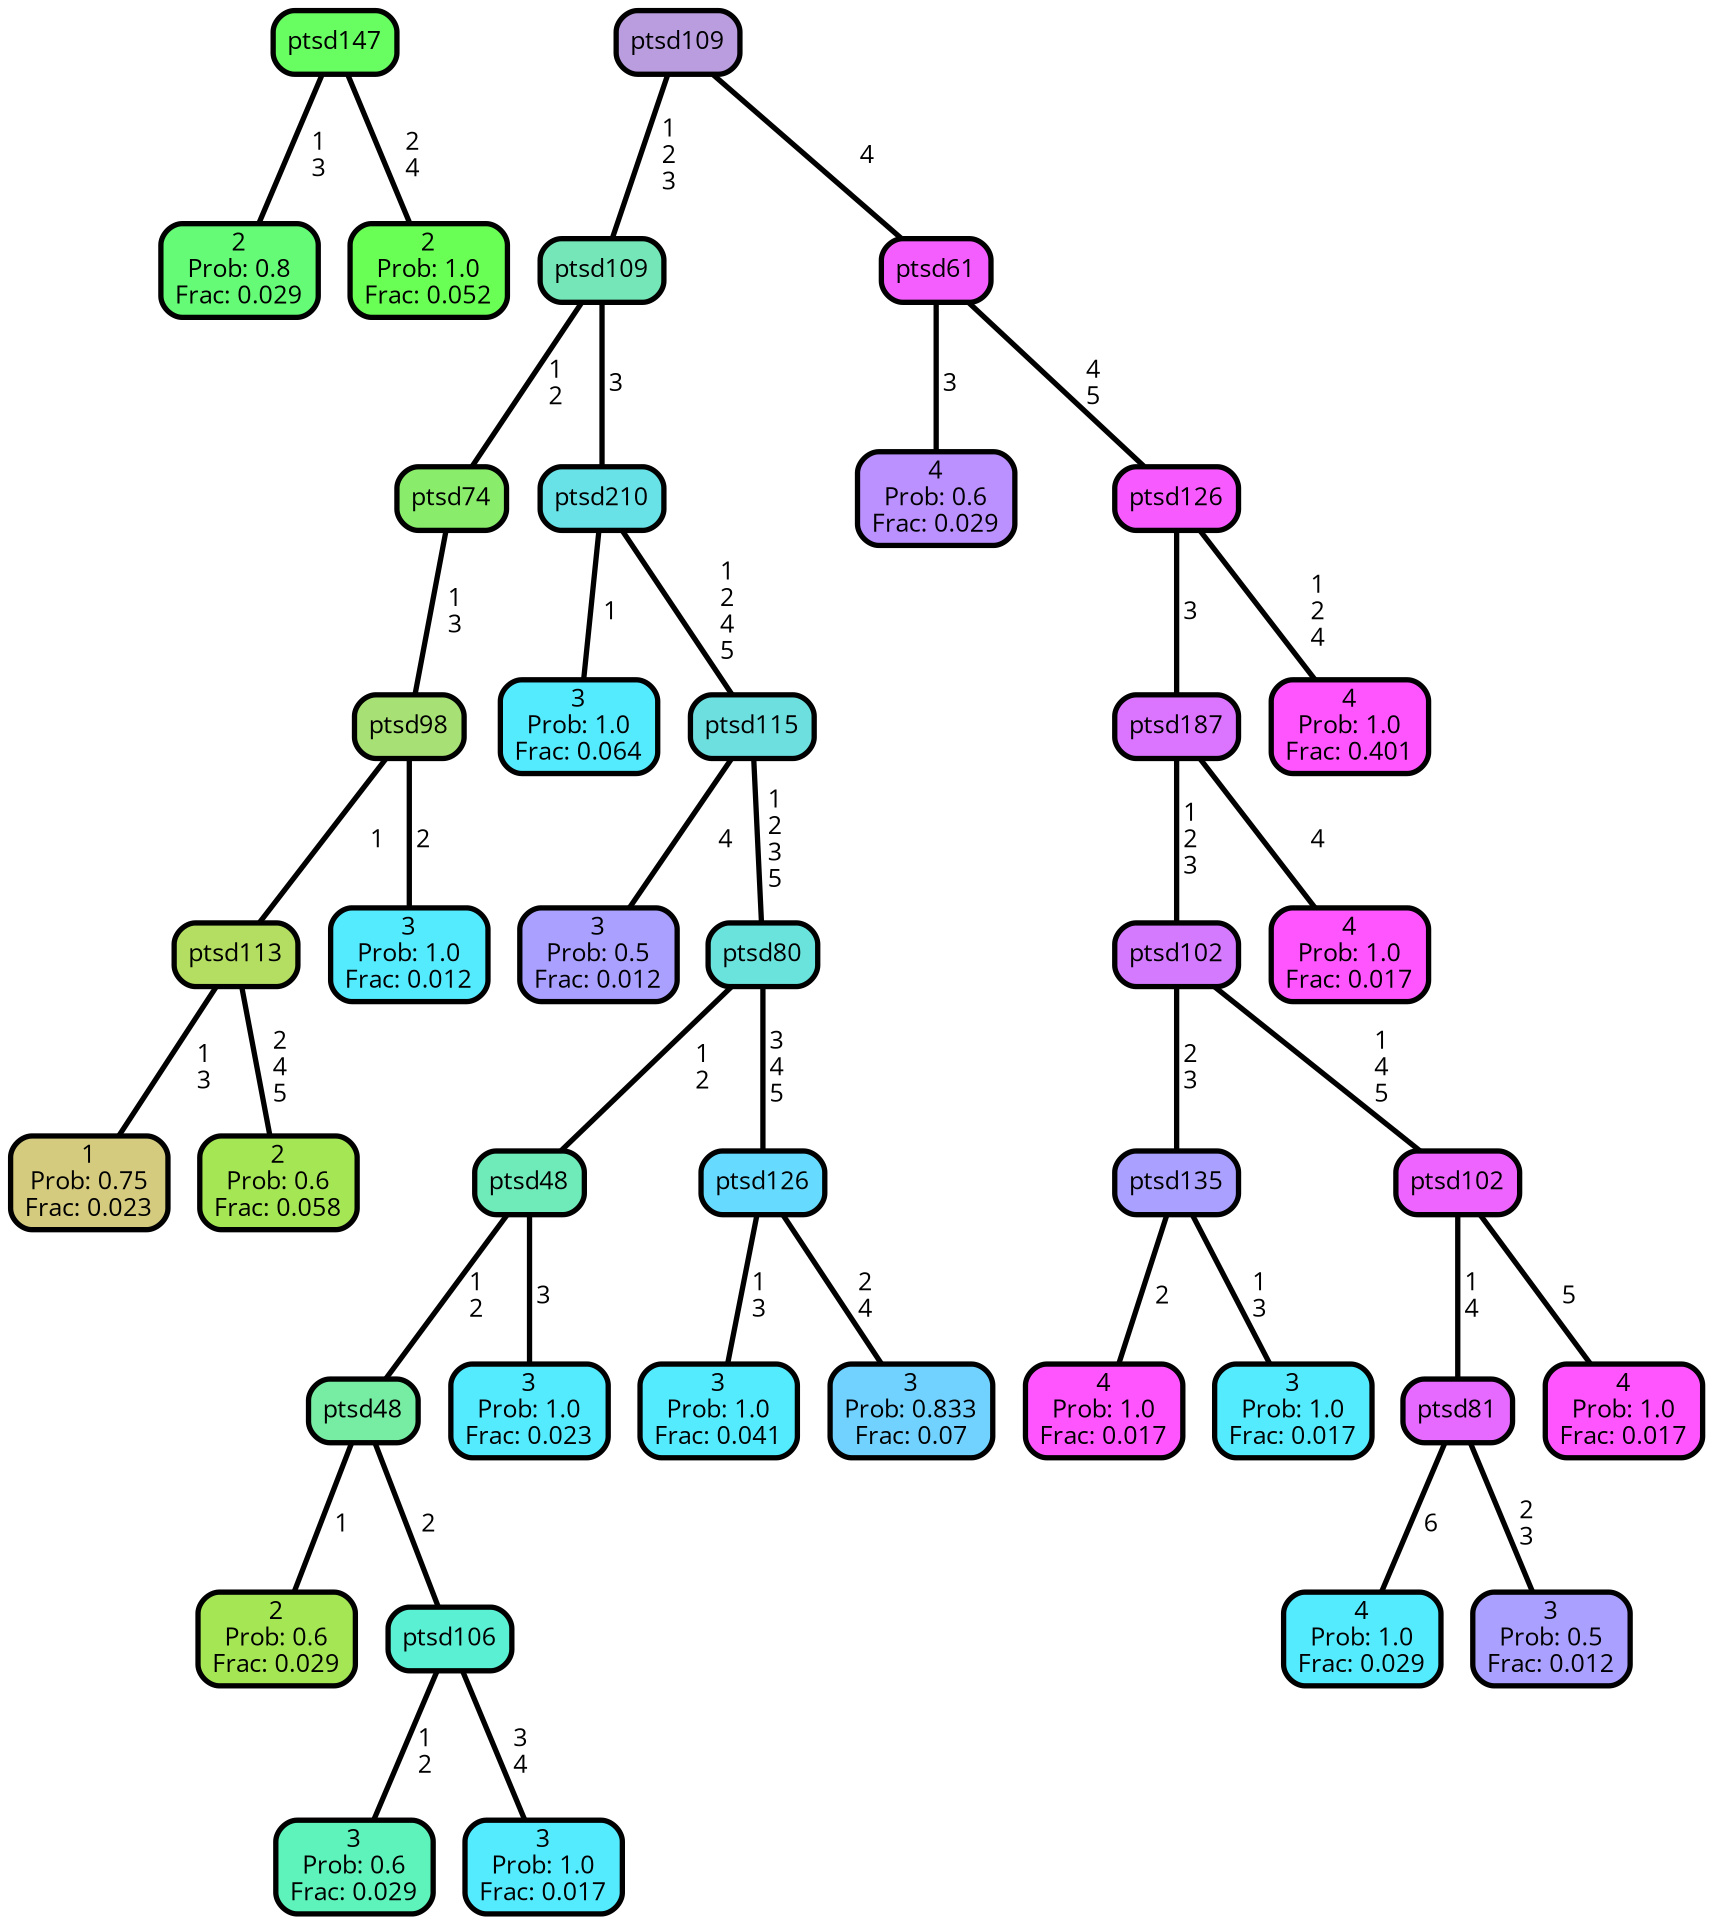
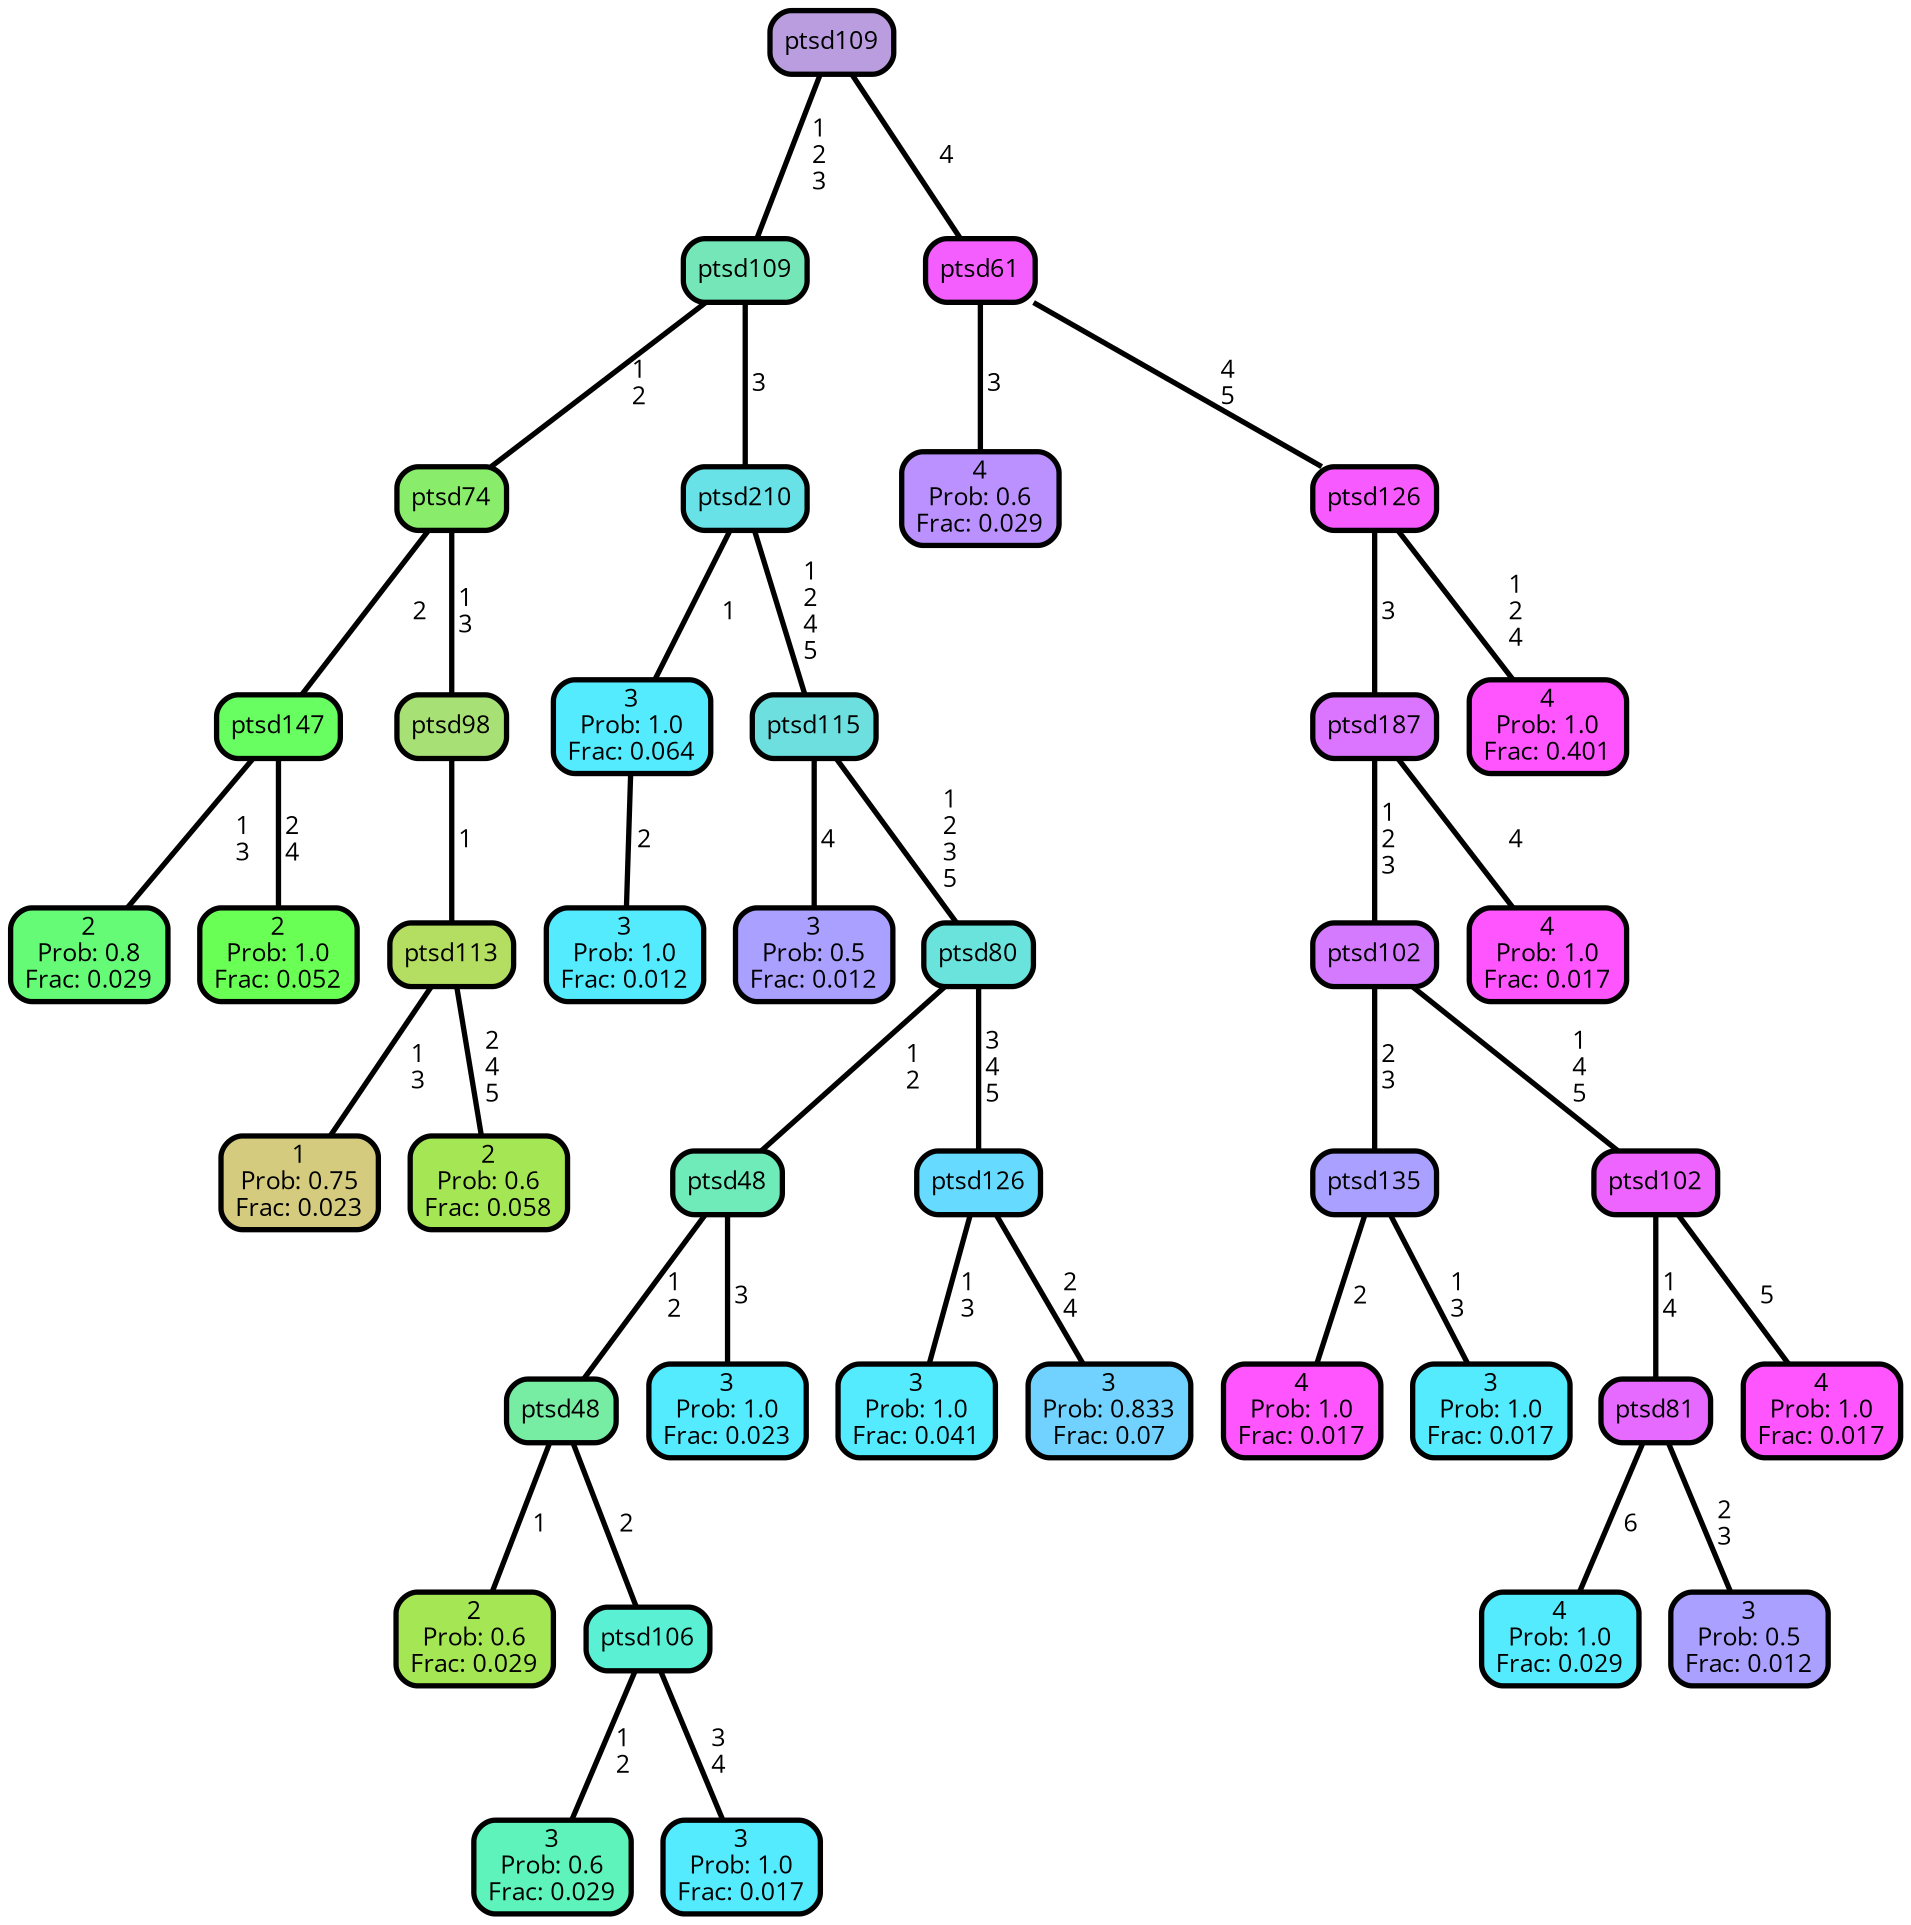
edge "ptsd74" -- "ptsd147": added, label "2"
edge "ptsd98" -- "3 Prob: 1.0 Frac: 0.012": now "3 Prob: 1.0 Frac: 0.064" -- "3 Prob: 1.0 Frac: 0.012"
